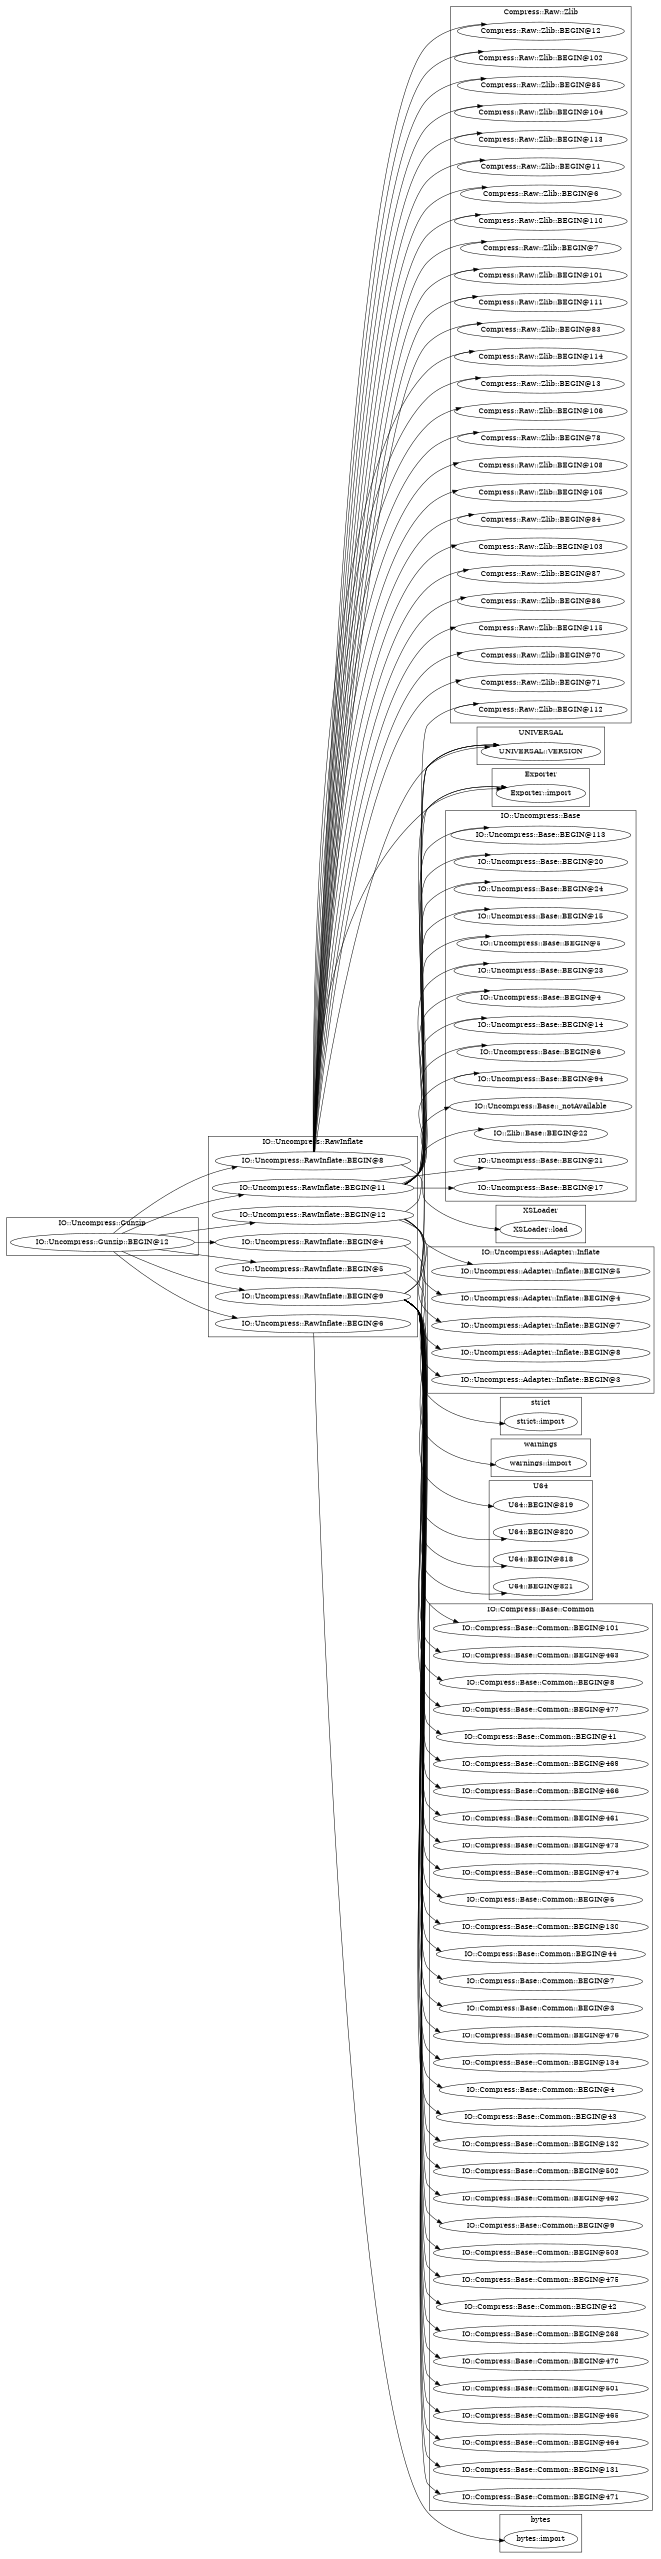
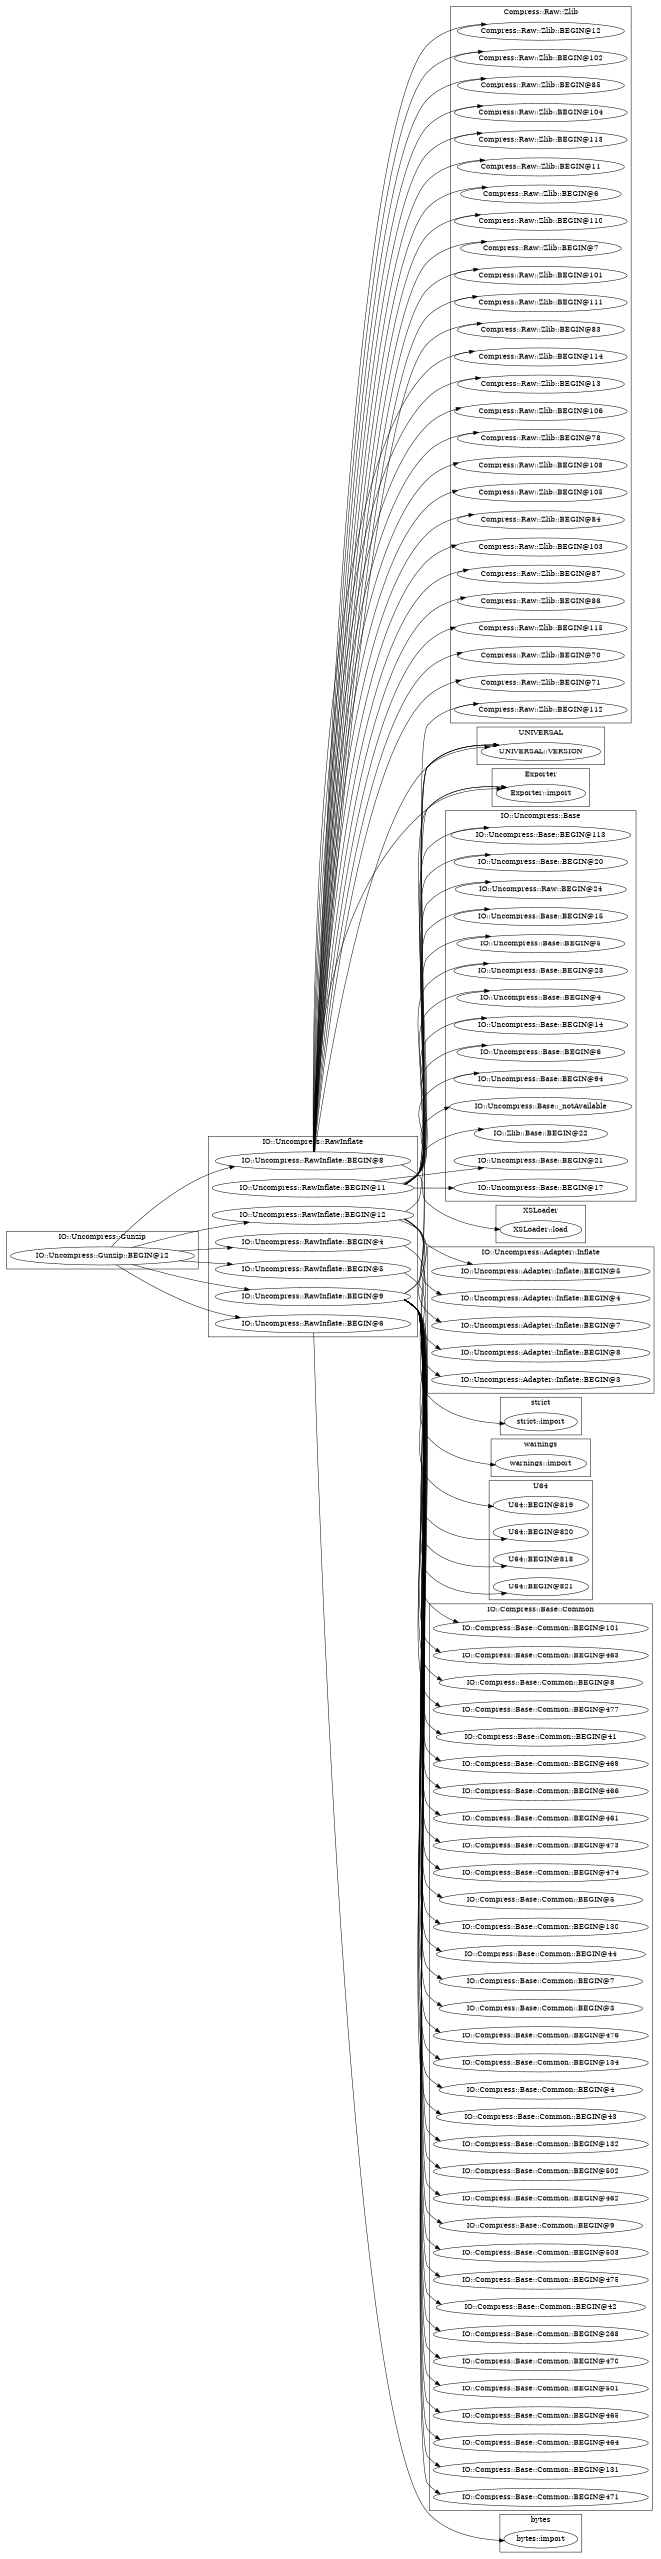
node "IO::Uncompress::Base::BEGIN@24": label "IO::Uncompress::Base::BEGIN@24" -> "IO::Uncompress::Raw::BEGIN@24"
edge "IO::Uncompress::Gunzip::BEGIN@12" -> "IO::Uncompress::RawInflate::BEGIN@11": removed
